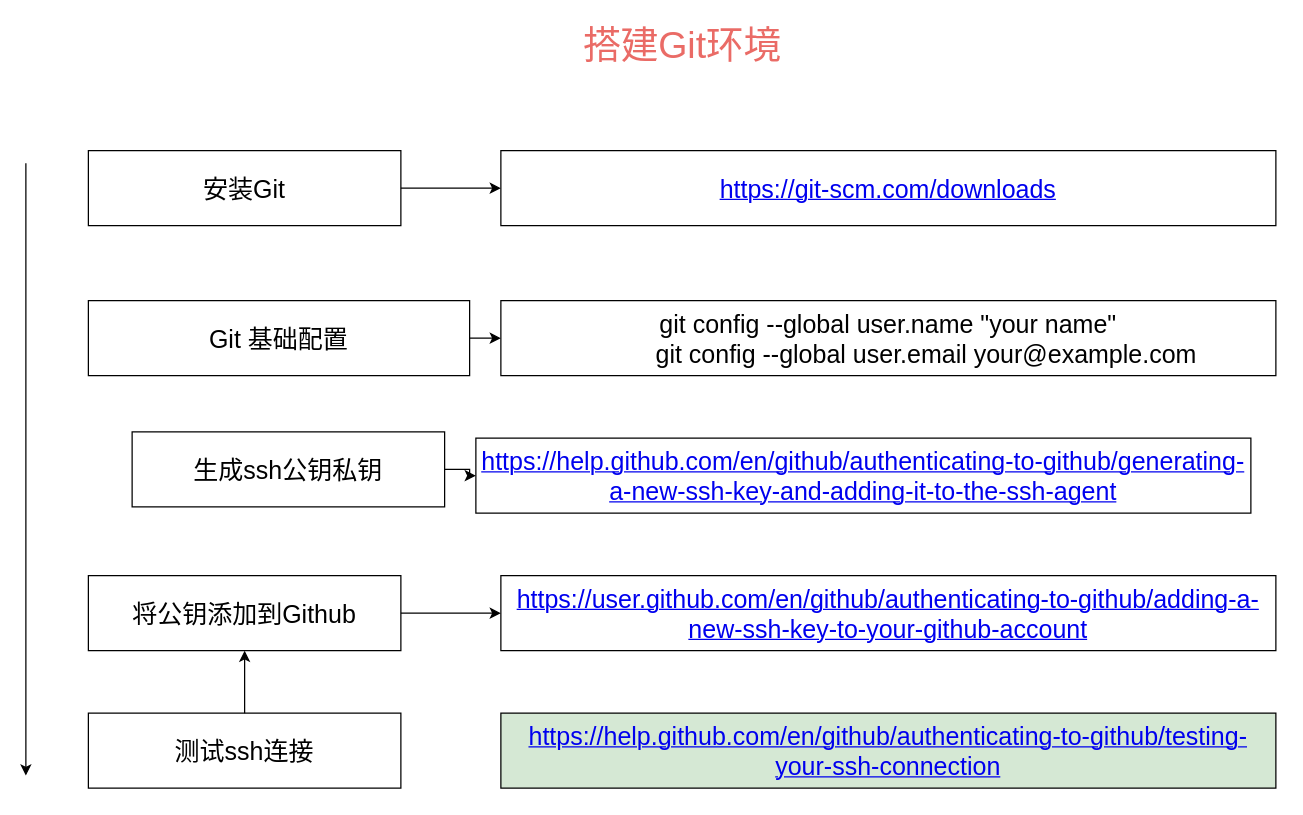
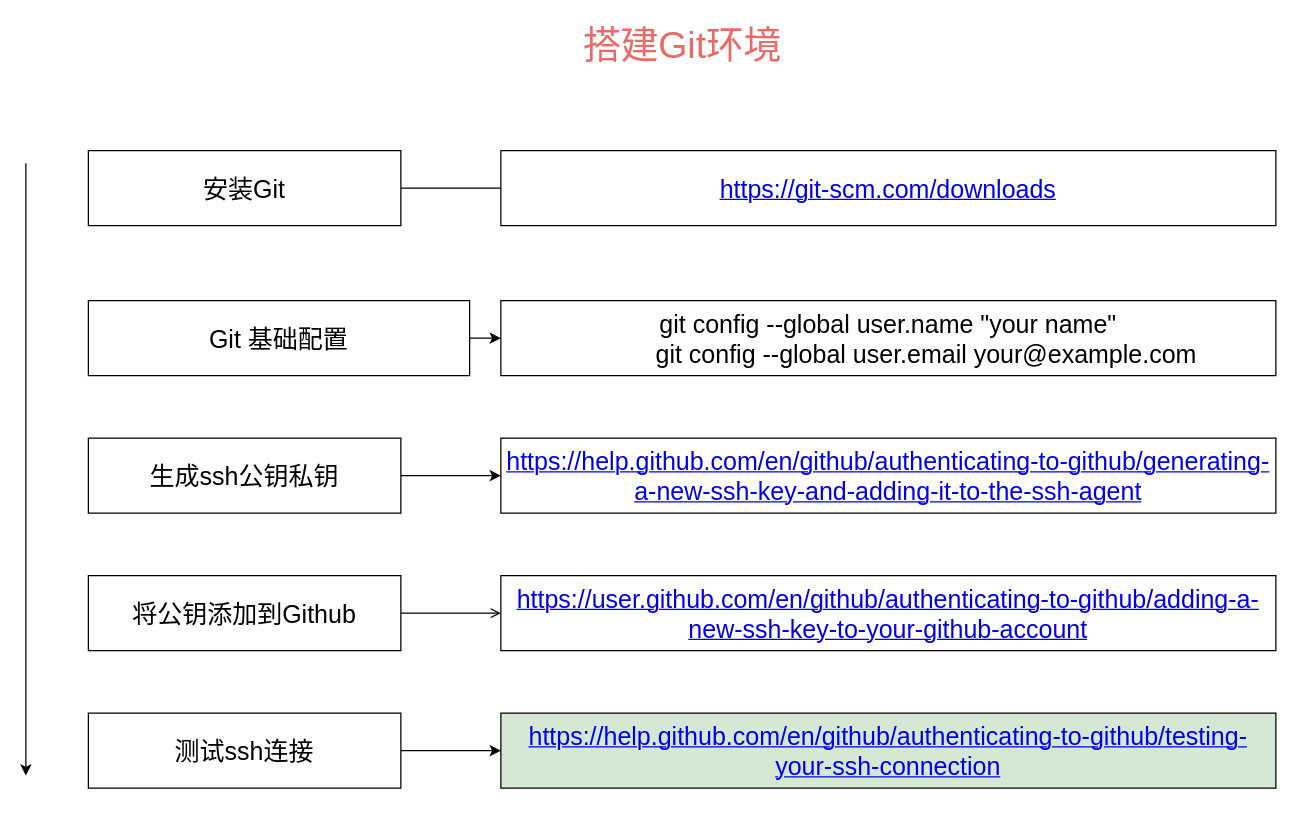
edge "安装Git" -> "https://git-scm.com/downloads": arrowhead classic -> none
node "生成ssh公钥私钥": moved (288, 469) -> (244, 476)
node "https://help.github.com/en/github/authenticating-to-github/generating-a-new-ssh-key-and-adding-it-to-the-ssh-agent": moved (863, 476) -> (888, 476)
edge "将公钥添加到Github" -> "https://user.github.com/en/github/authenticating-to-github/adding-a-new-ssh-key-to-your-github-account": arrowhead classic -> open
edge "测试ssh连接" -> "将公钥添加到Github": now "测试ssh连接" -> "https://help.github.com/en/github/authenticating-to-github/testing-your-ssh-connection"
